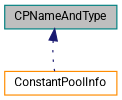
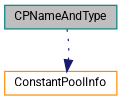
edge "ConstantPoolInfo" -> "CPNameAndType": reversed
